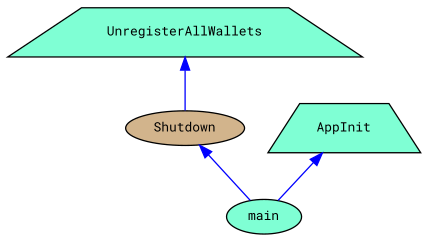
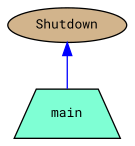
node "UnregisterAllWallets": removed
node "AppInit": removed
node "main": shape ellipse -> trapezium
